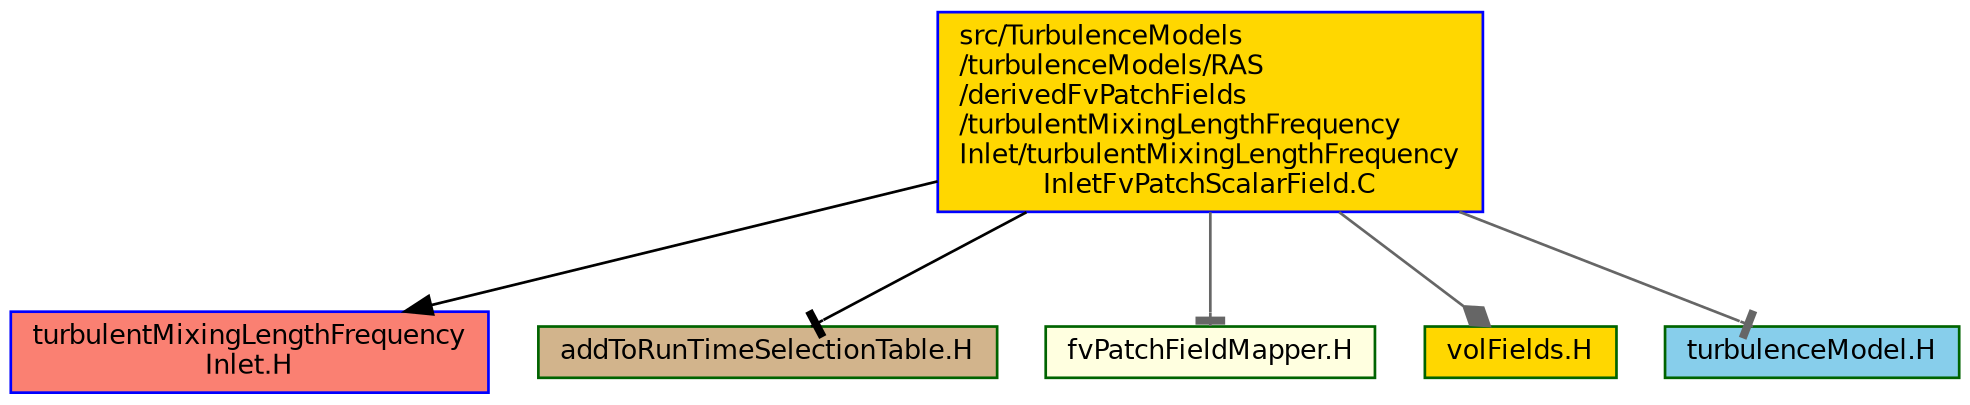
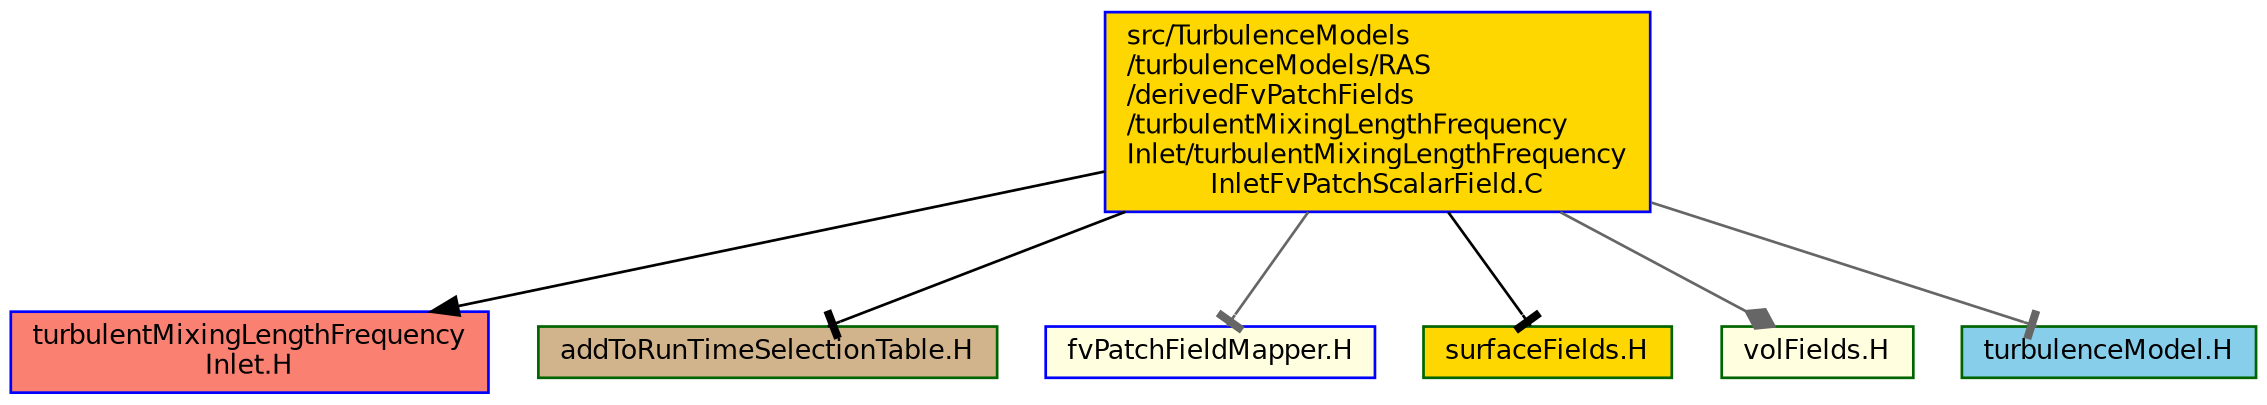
node "fvPatchFieldMapper.H": color darkgreen -> blue
node "volFields.H": fillcolor gold -> lightyellow
node "surfaceFields.H": added
